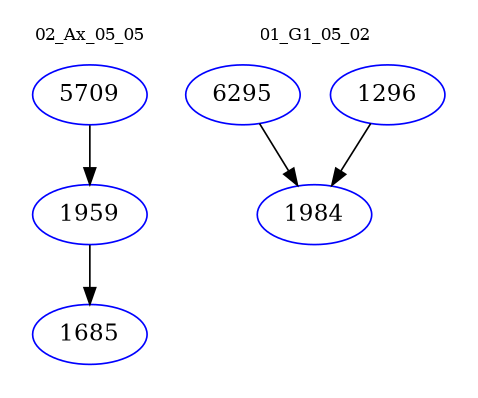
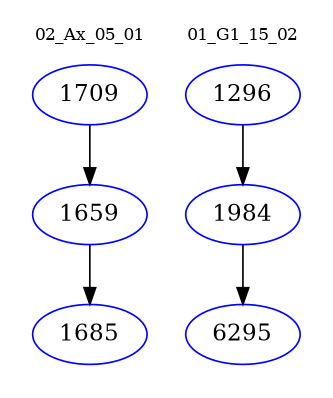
cluster "02_Ax_05_05": label "02_Ax_05_05" -> "02_Ax_05_01"
cluster "01_G1_05_02": label "01_G1_05_02" -> "01_G1_15_02"
node "5709": label "5709" -> "1709"
edge "6295" -> "1984": reversed
node "1959": label "1959" -> "1659"
